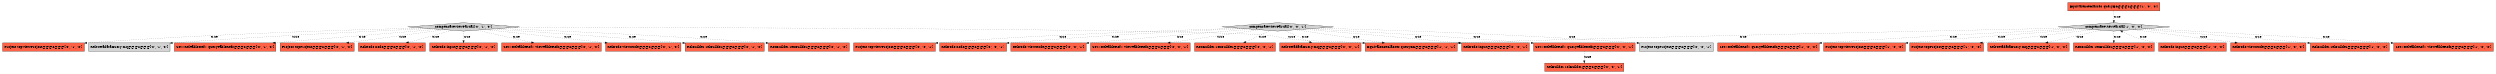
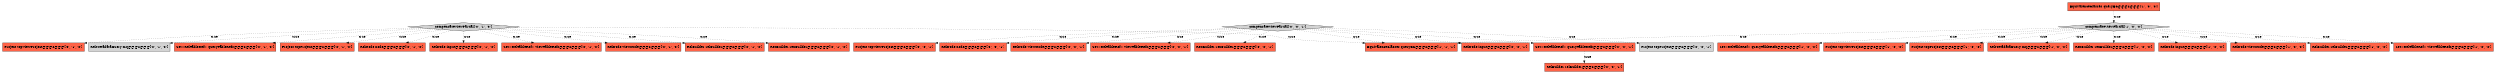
edge "RelNode input@@@2@@@['1', '0', '0']" -> "compensateViewPartial['1', '0', '0']": reversed
node "RelMetadataQuery mq@@@2@@@['0', '0', '1']": removed
